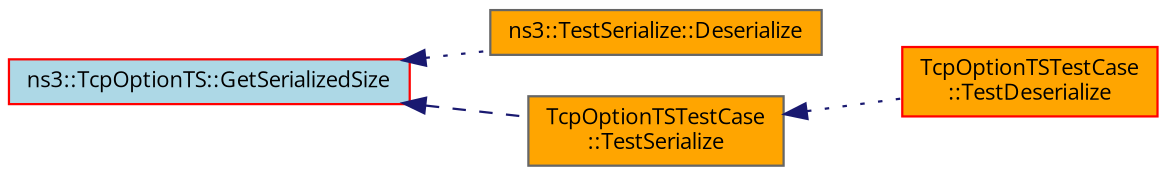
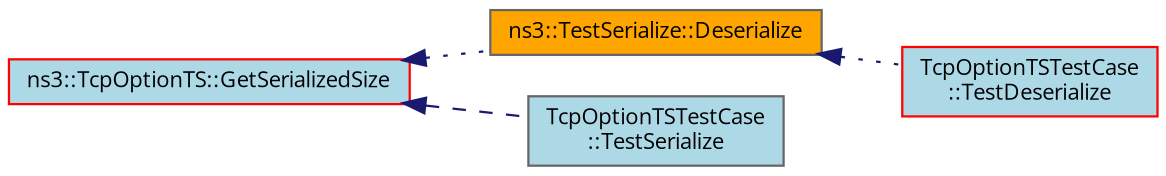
node "TcpOptionTSTestCase ::TestDeserialize": fillcolor orange -> lightblue
edge "TcpOptionTSTestCase ::TestDeserialize" -> "TcpOptionTSTestCase ::TestSerialize": now "TcpOptionTSTestCase ::TestDeserialize" -> "ns3::TestSerialize::Deserialize"
node "TcpOptionTSTestCase ::TestSerialize": fillcolor orange -> lightblue
